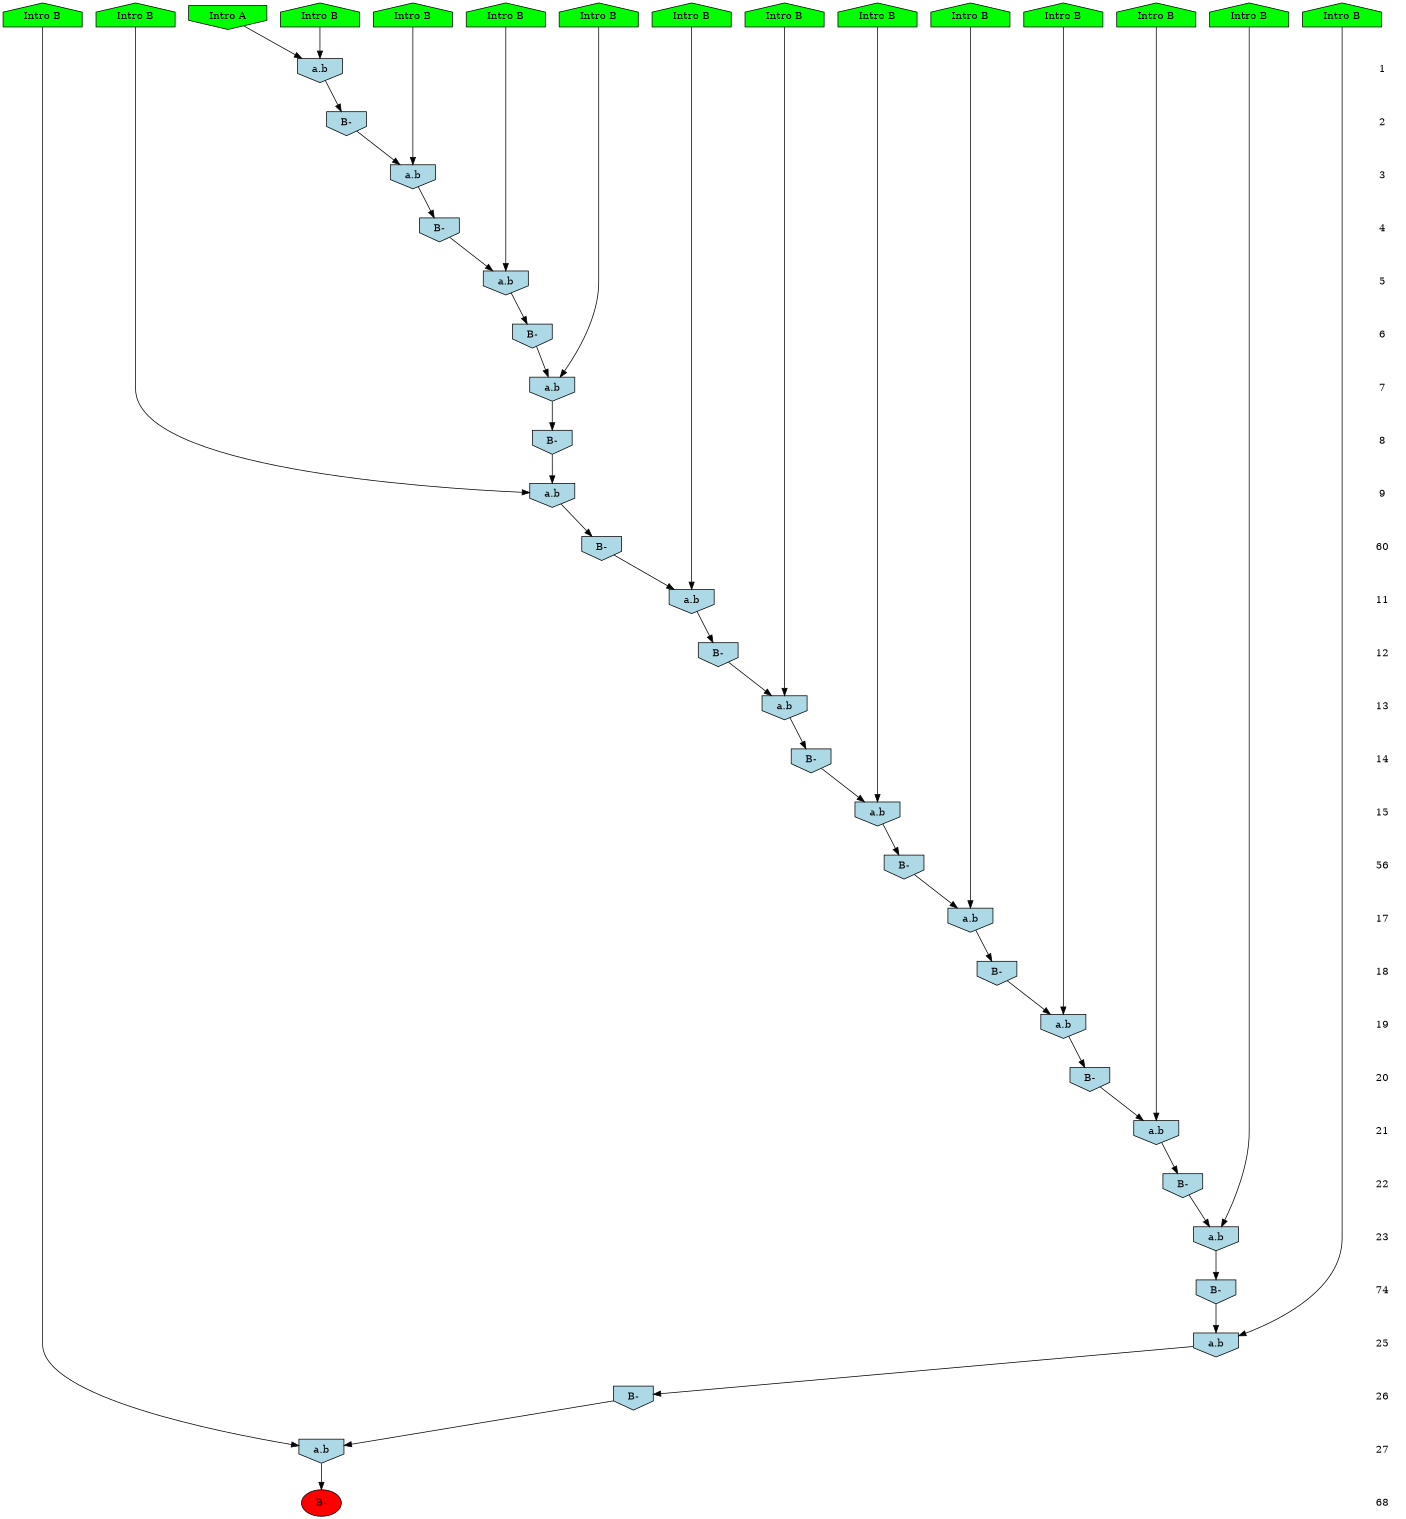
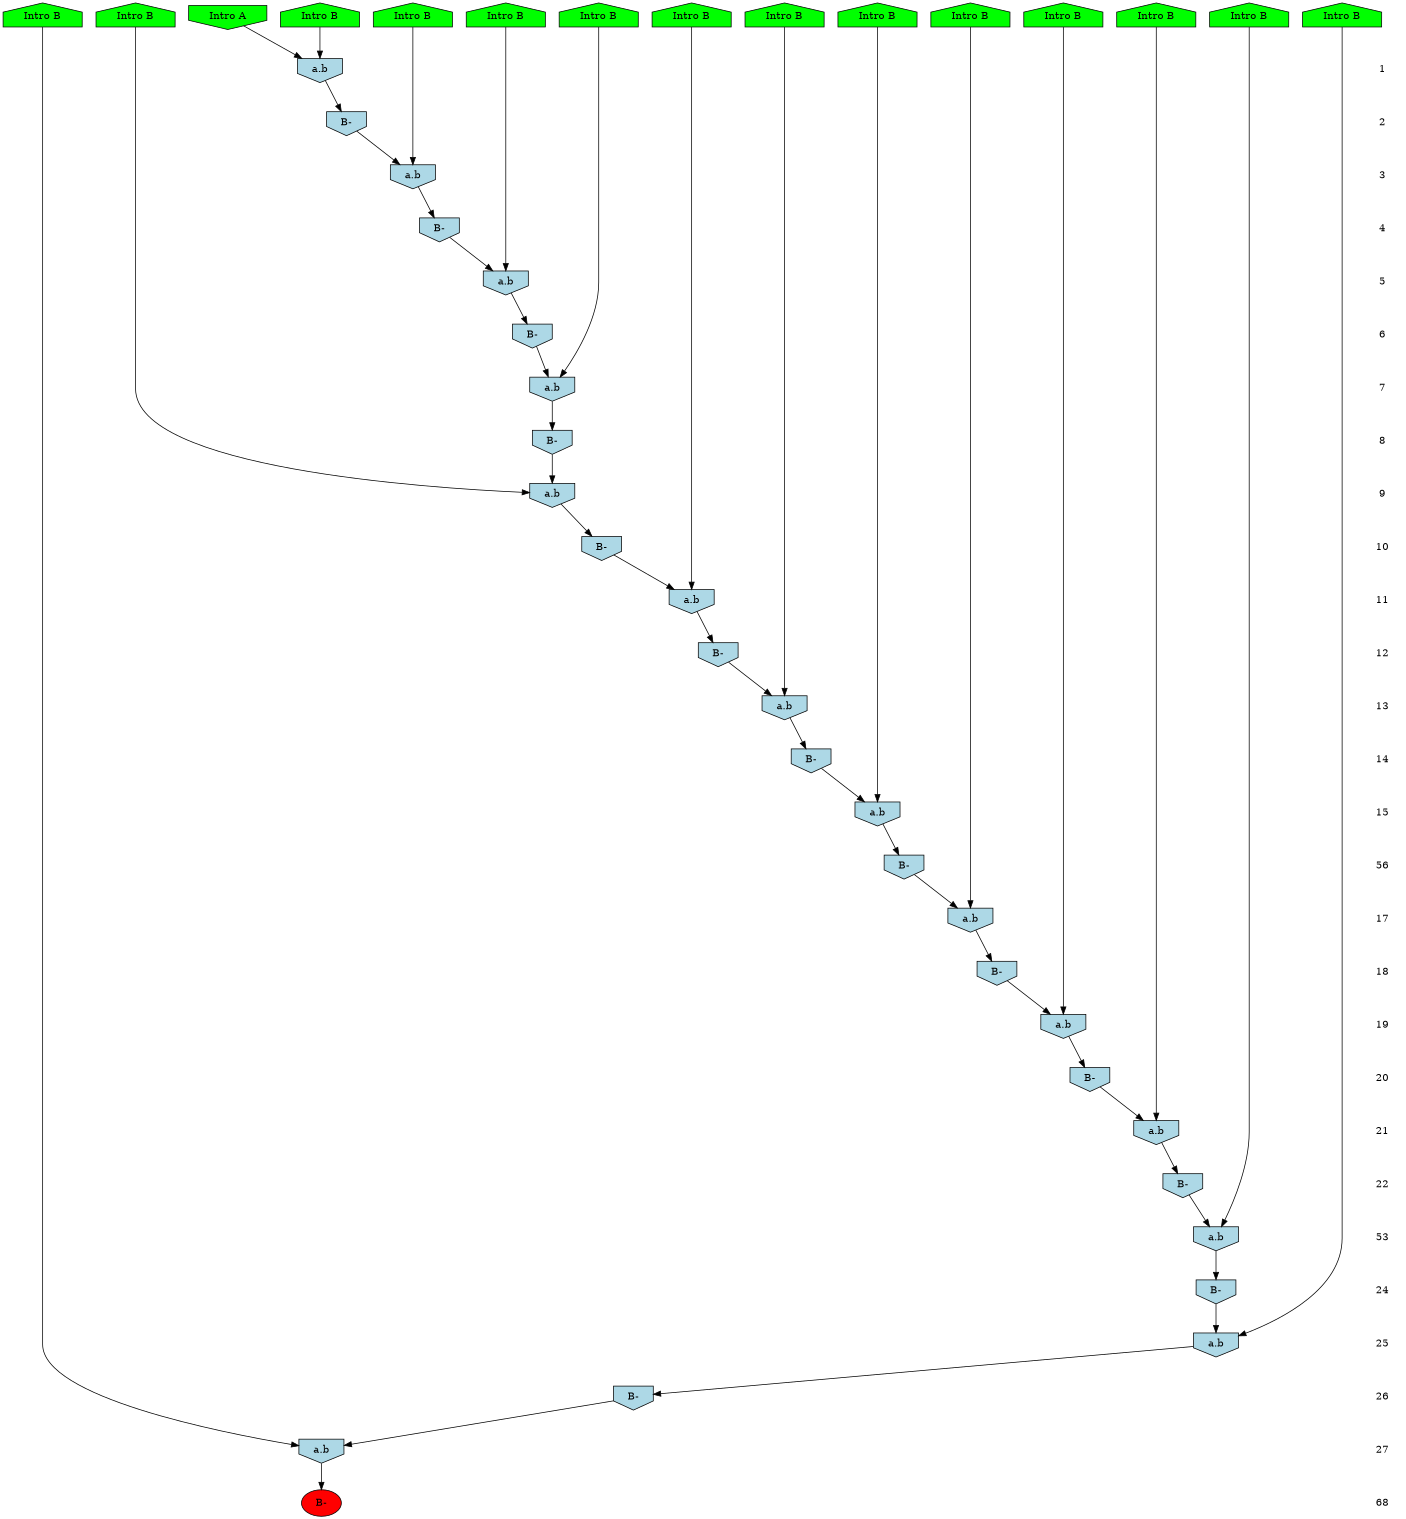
node "60": label "60" -> "10"
node "23": label "23" -> "53"
node "74": label "74" -> "24"
